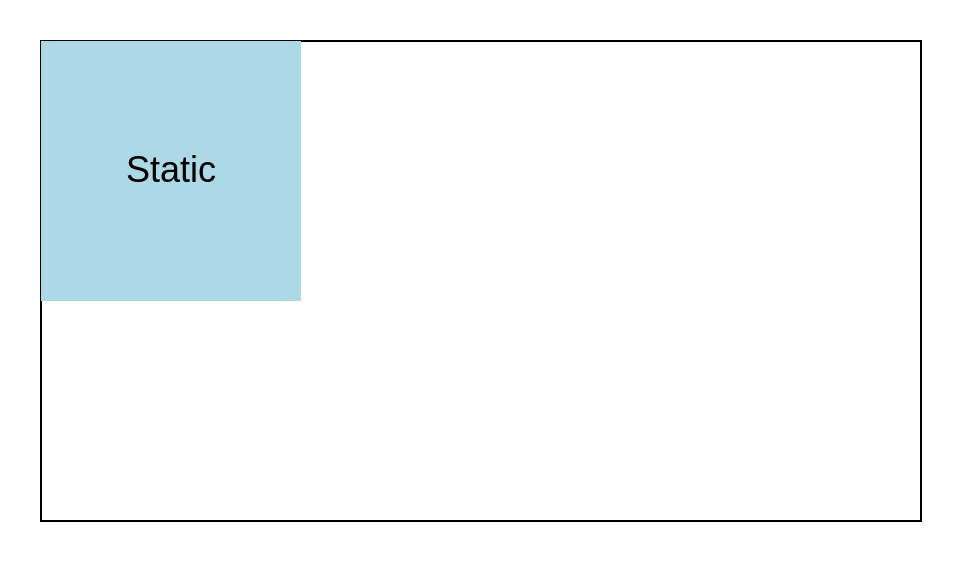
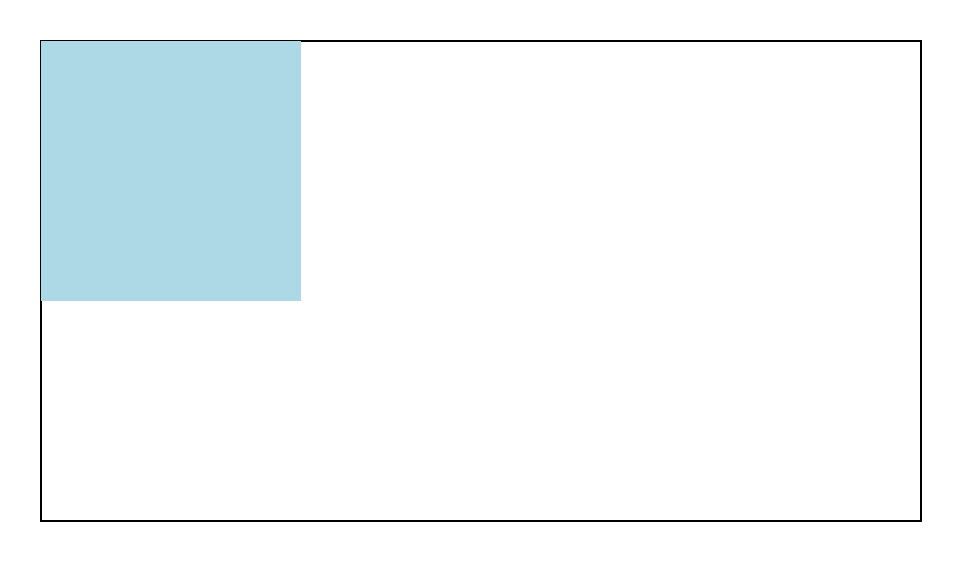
node "Static": removed
